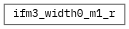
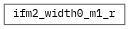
node "ifm3_width0_m1_r": label "ifm3_width0_m1_r" -> "ifm2_width0_m1_r"
